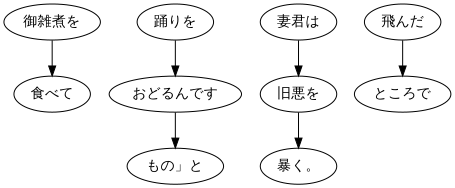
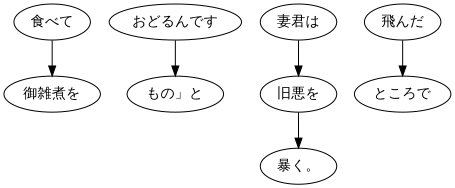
node "踊りを": removed
edge "御雑煮を" -> "食べて": reversed
